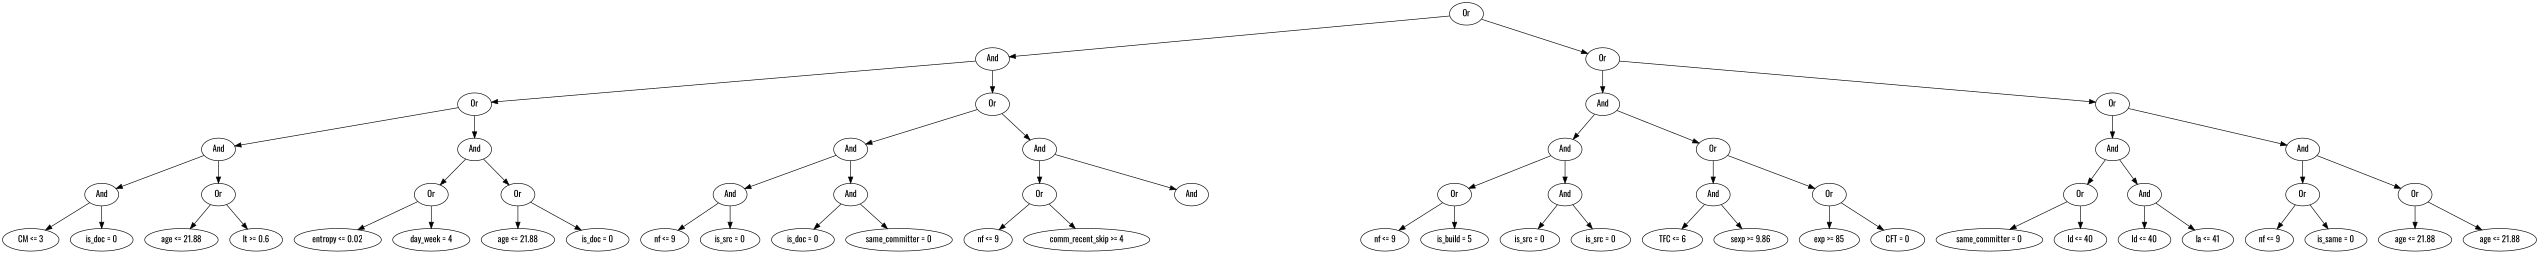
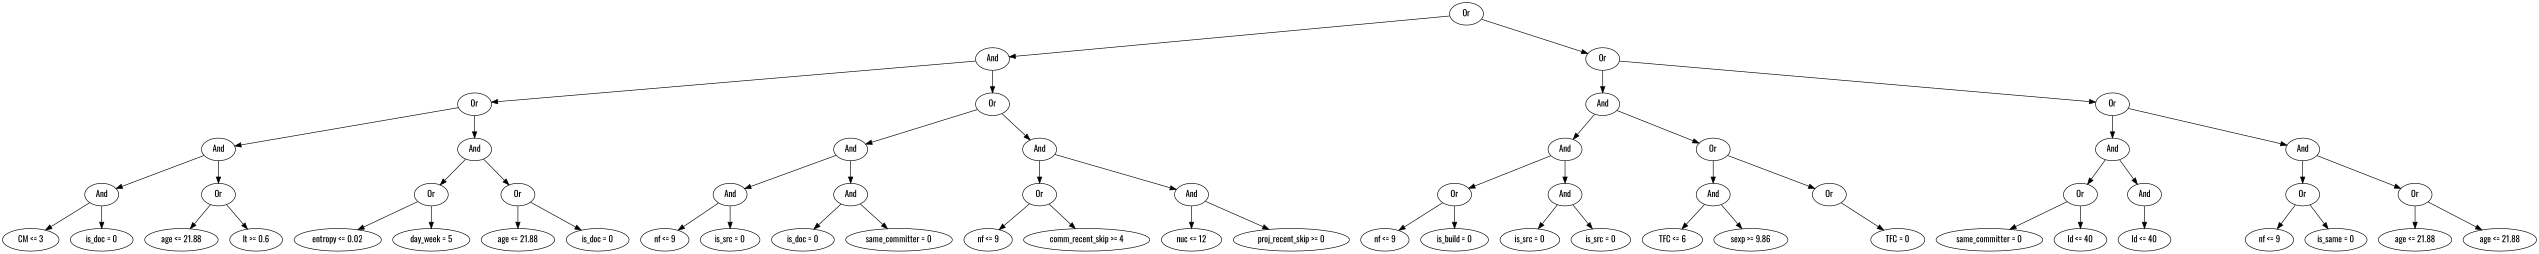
node "day_week = 4": label "day_week = 4" -> "day_week = 5"
node "nuc <= 12": added
node "proj_recent_skip >= 0": added
node "is_build = 5": label "is_build = 5" -> "is_build = 0"
node "exp >= 85": removed
node "CFT = 0": label "CFT = 0" -> "TFC = 0"
node "la <= 41": removed
